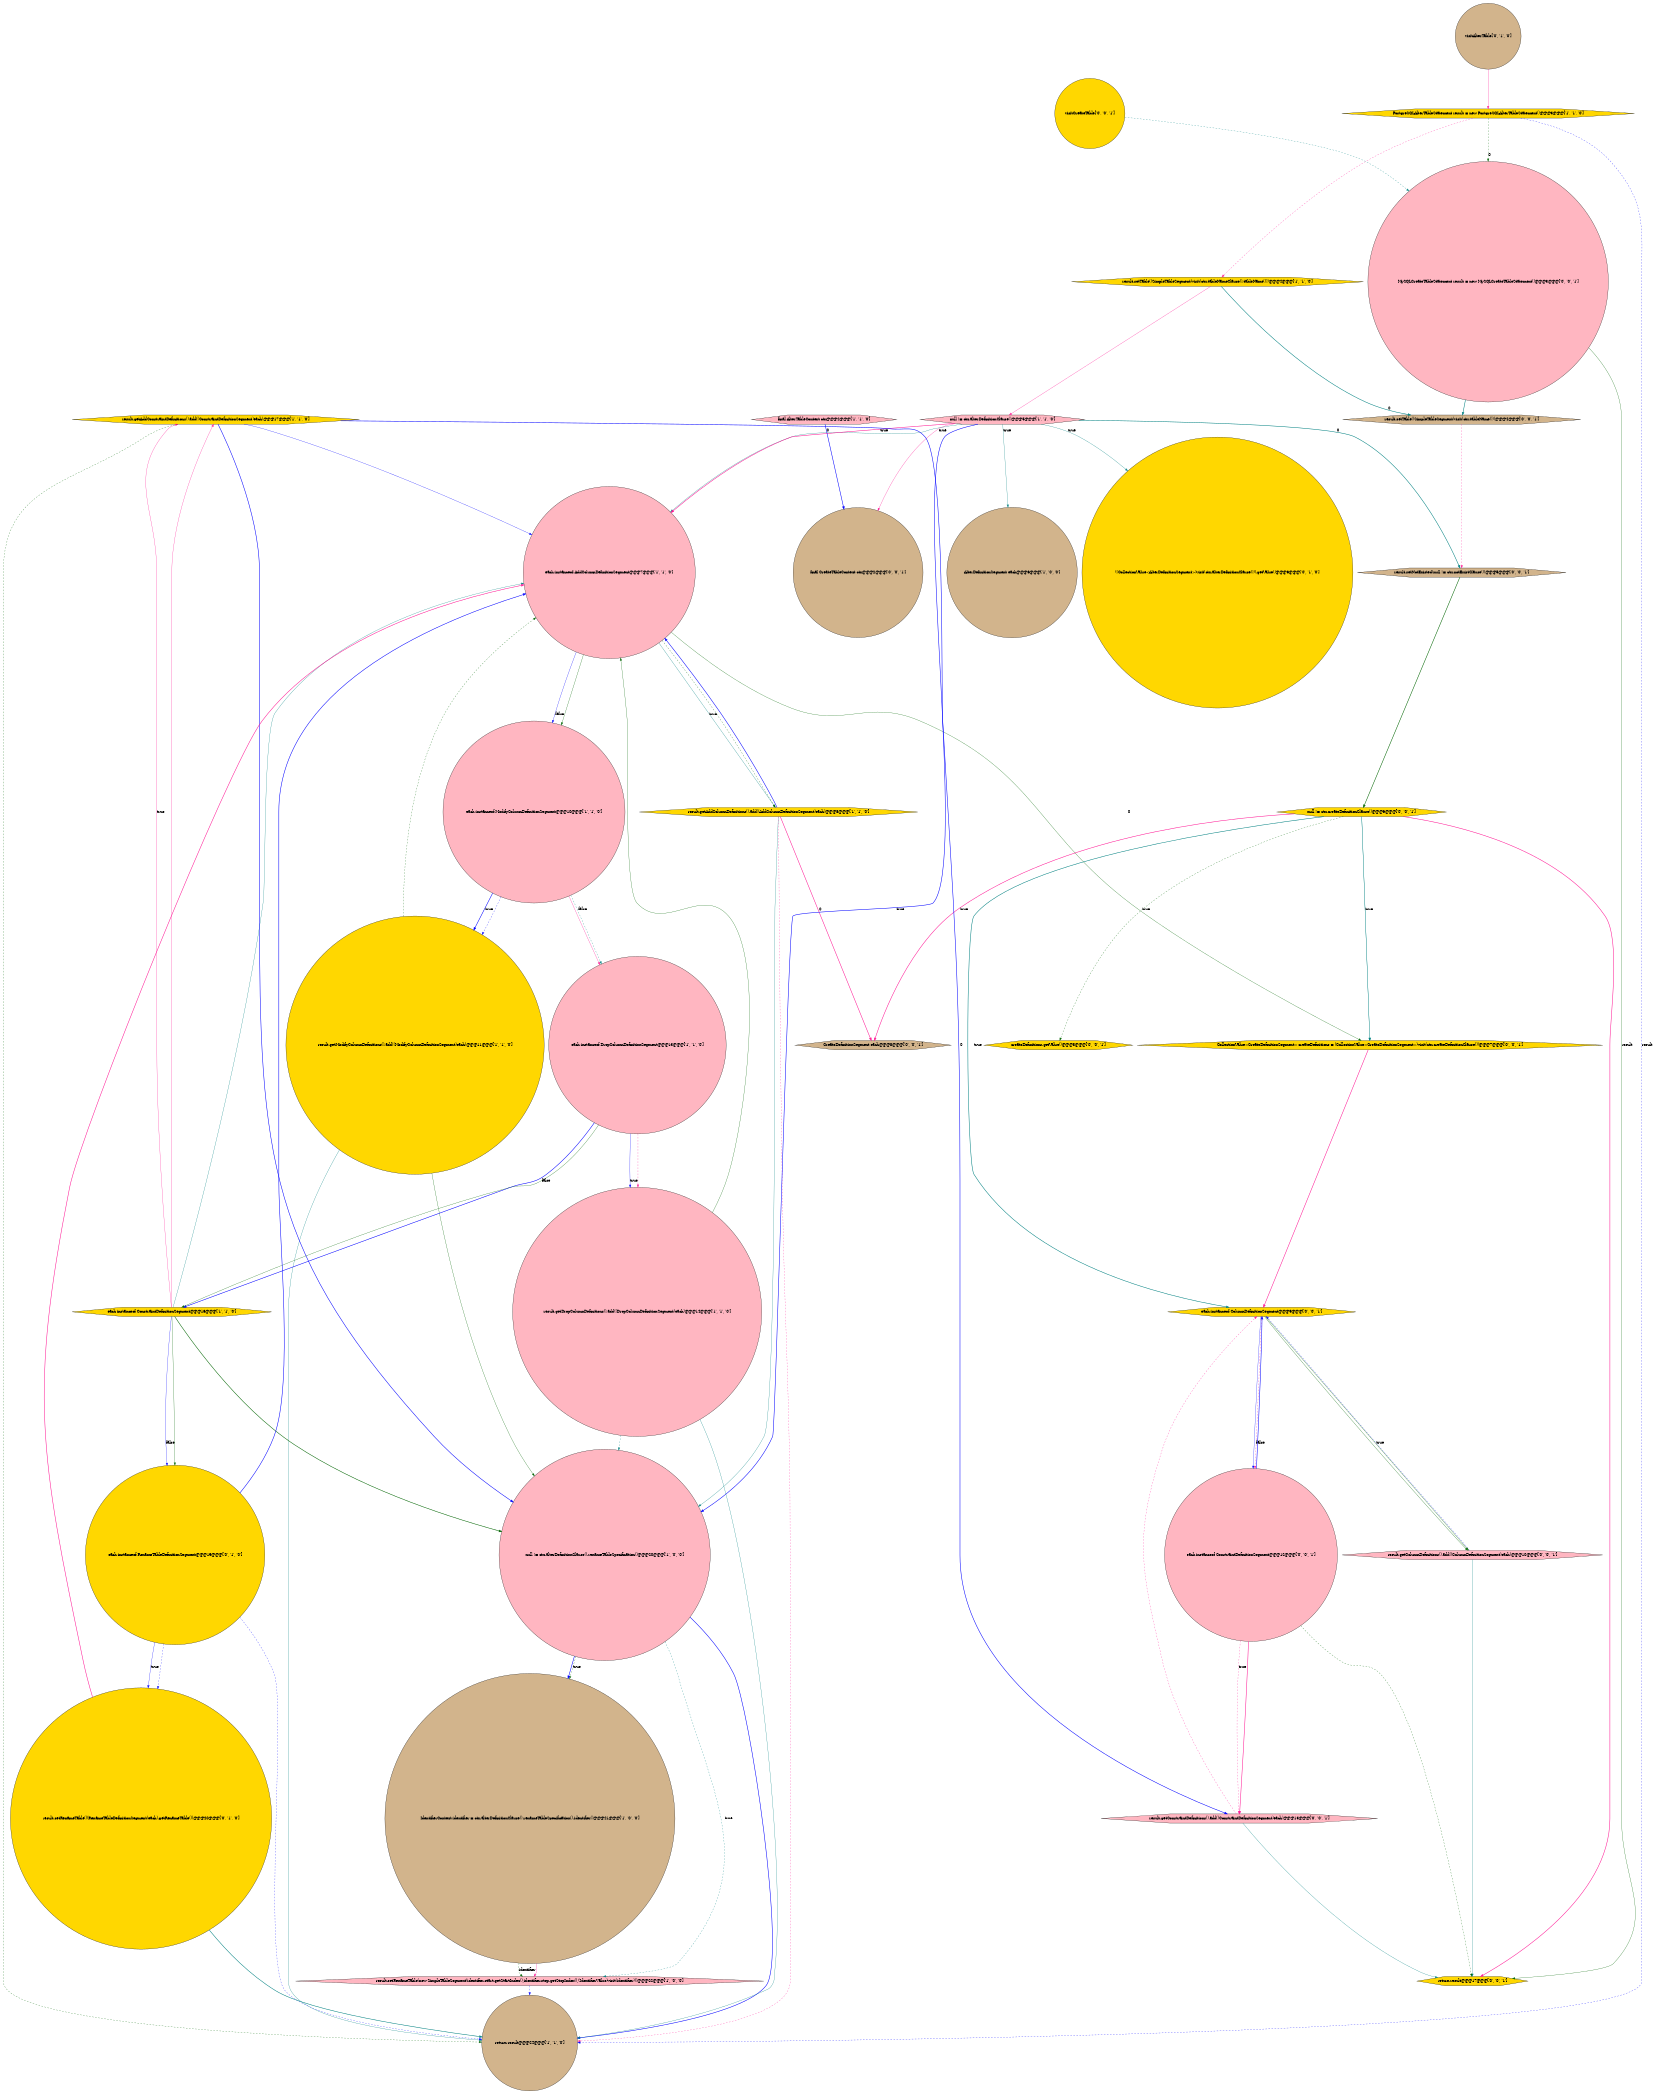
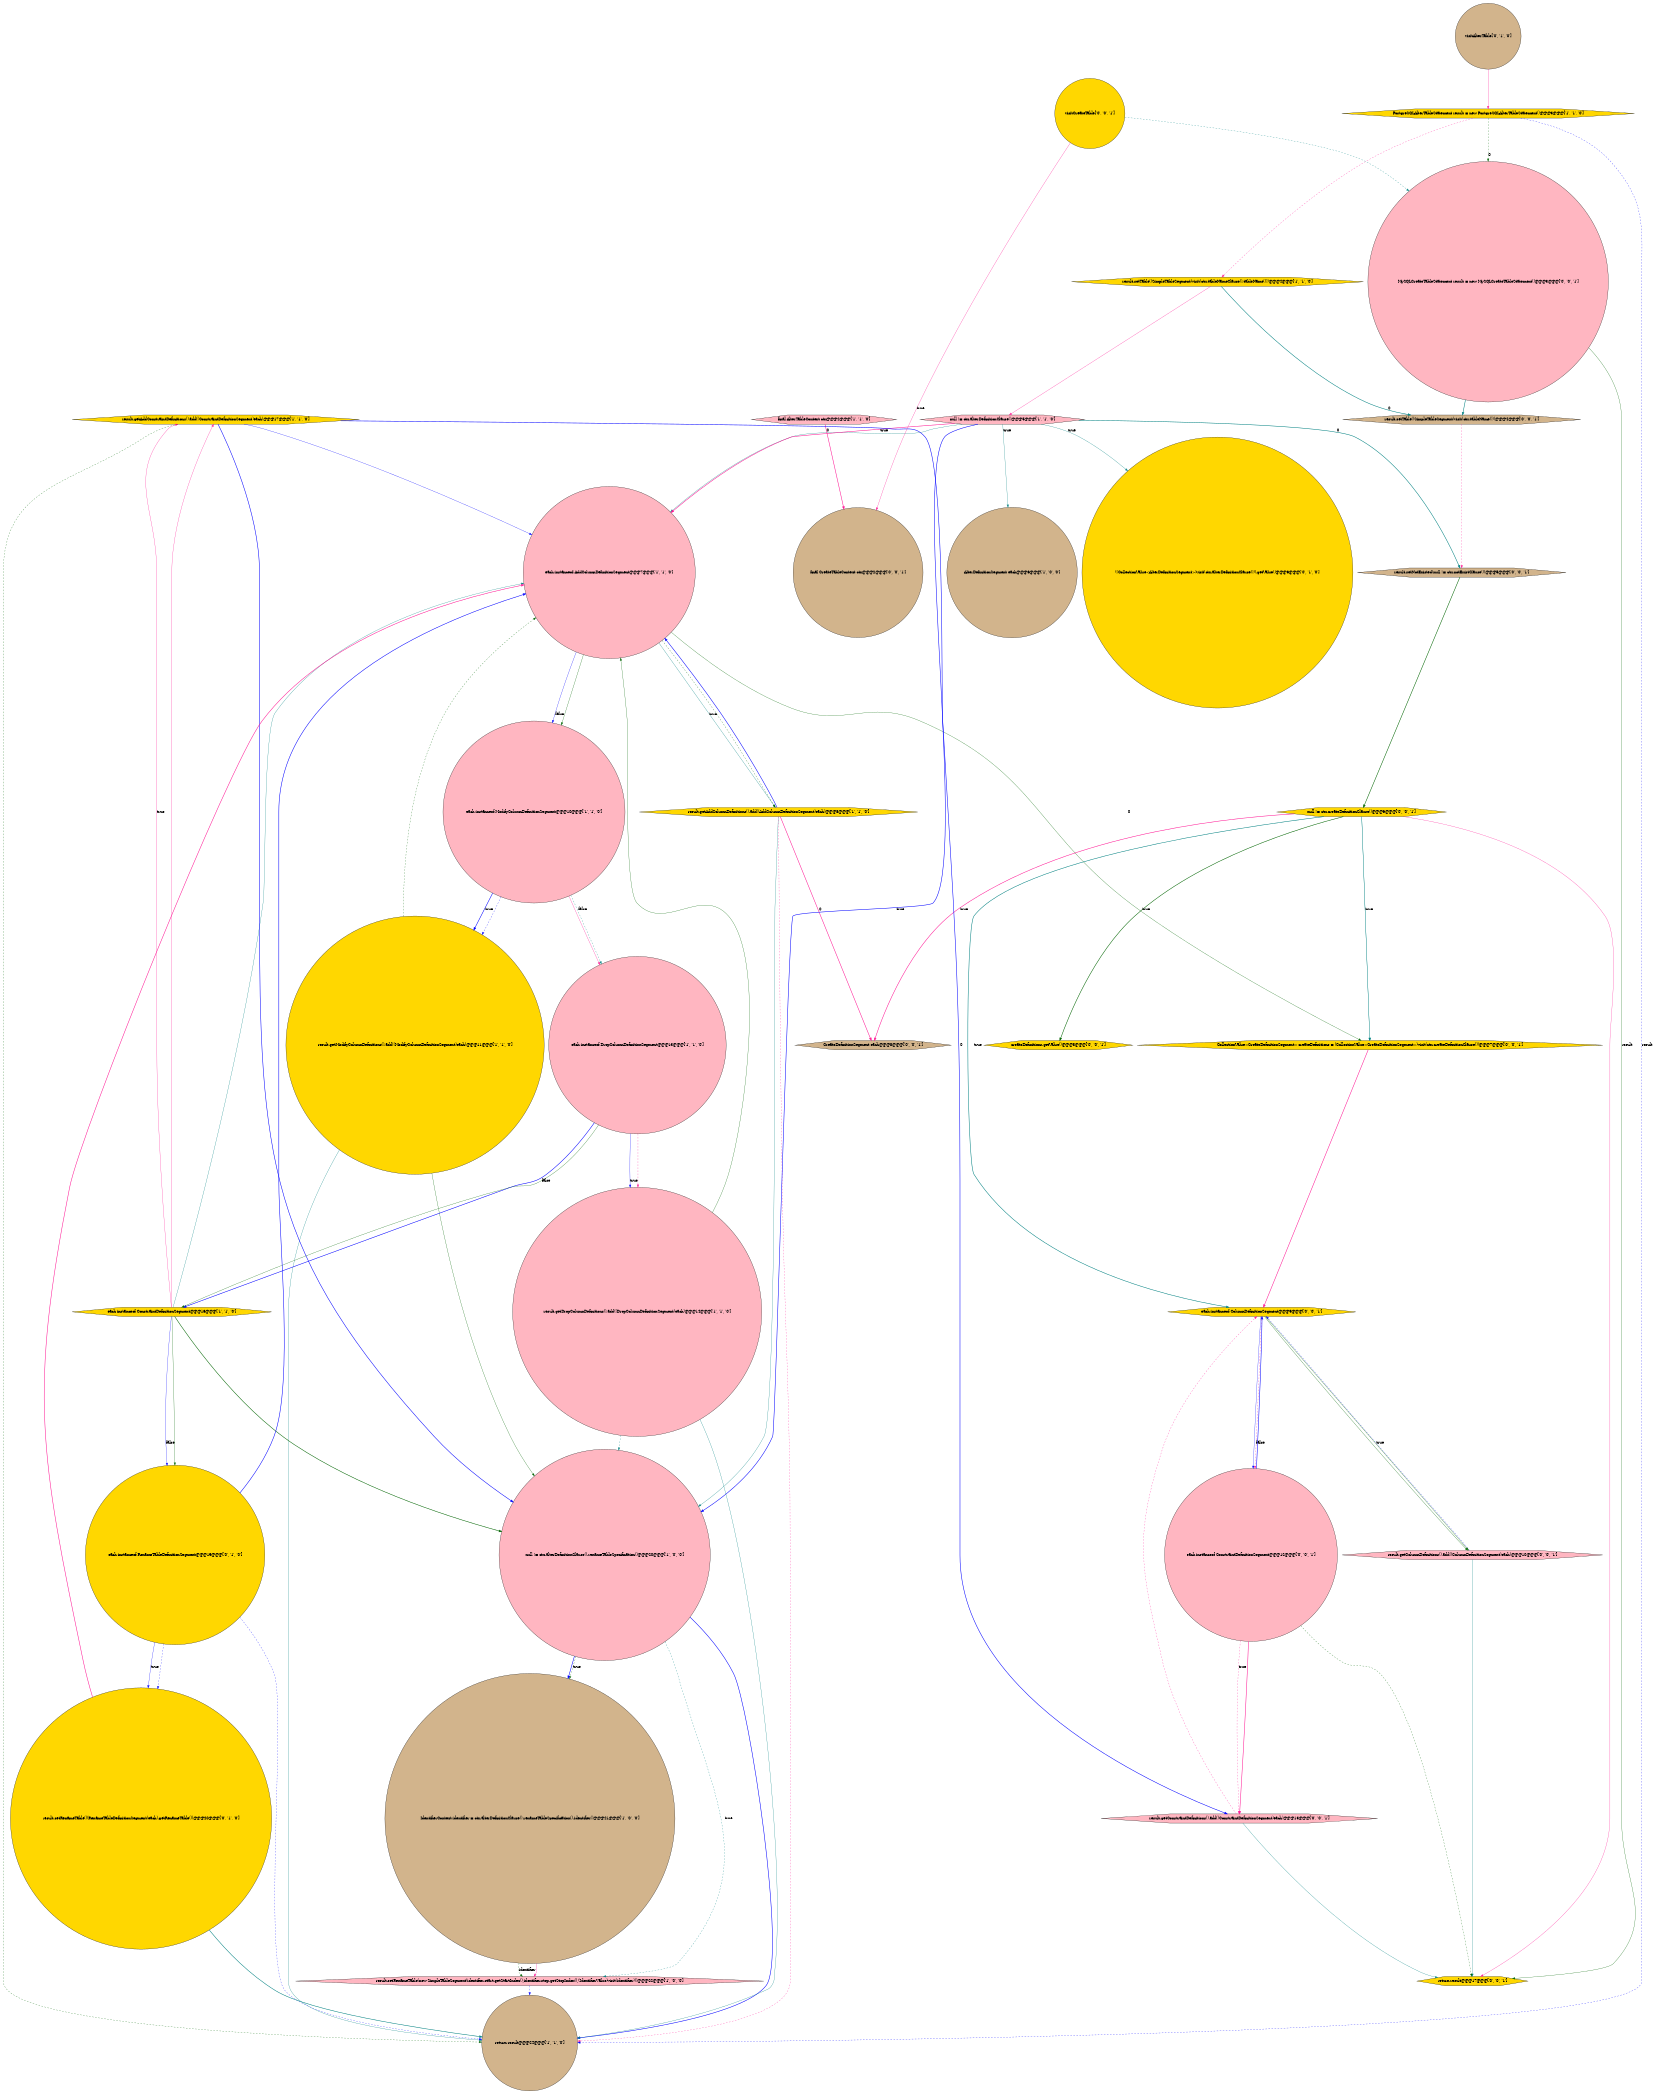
edge "null != ctx.alterDefinitionClause()@@@5@@@['1', '1', '0']" -> "final CreateTableContext ctx@@@2@@@['0', '0', '1']": now "visitCreateTable['0', '0', '1']" -> "final CreateTableContext ctx@@@2@@@['0', '0', '1']"
edge "final AlterTableContext ctx@@@2@@@['1', '1', '0']" -> "final CreateTableContext ctx@@@2@@@['0', '0', '1']": color blue -> deeppink
edge "null != ctx.createDefinitionClause()@@@6@@@['0', '0', '1']" -> "createDefinitions.getValue()@@@8@@@['0', '0', '1']": style dashed -> bold
edge "null != ctx.createDefinitionClause()@@@6@@@['0', '0', '1']" -> "return result@@@17@@@['0', '0', '1']": style bold -> solid
